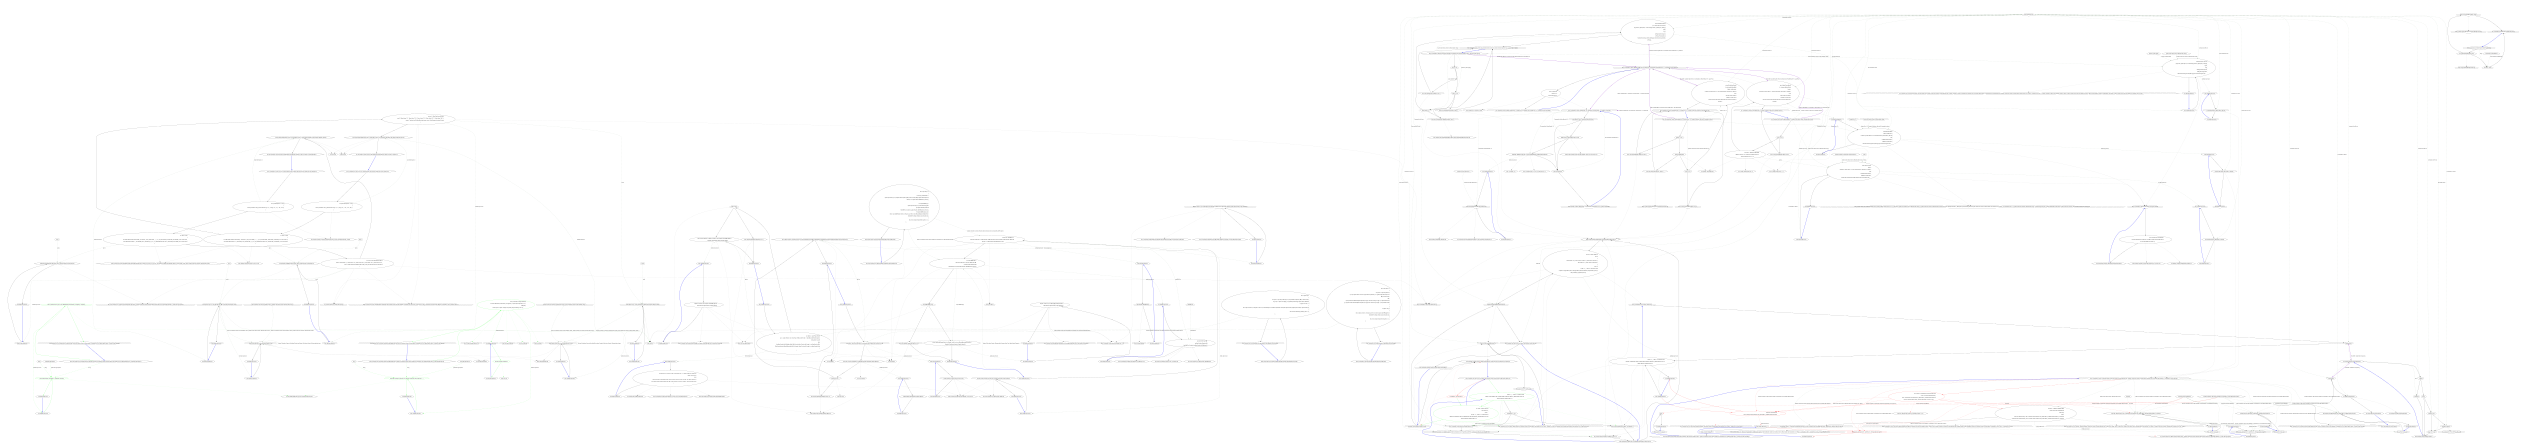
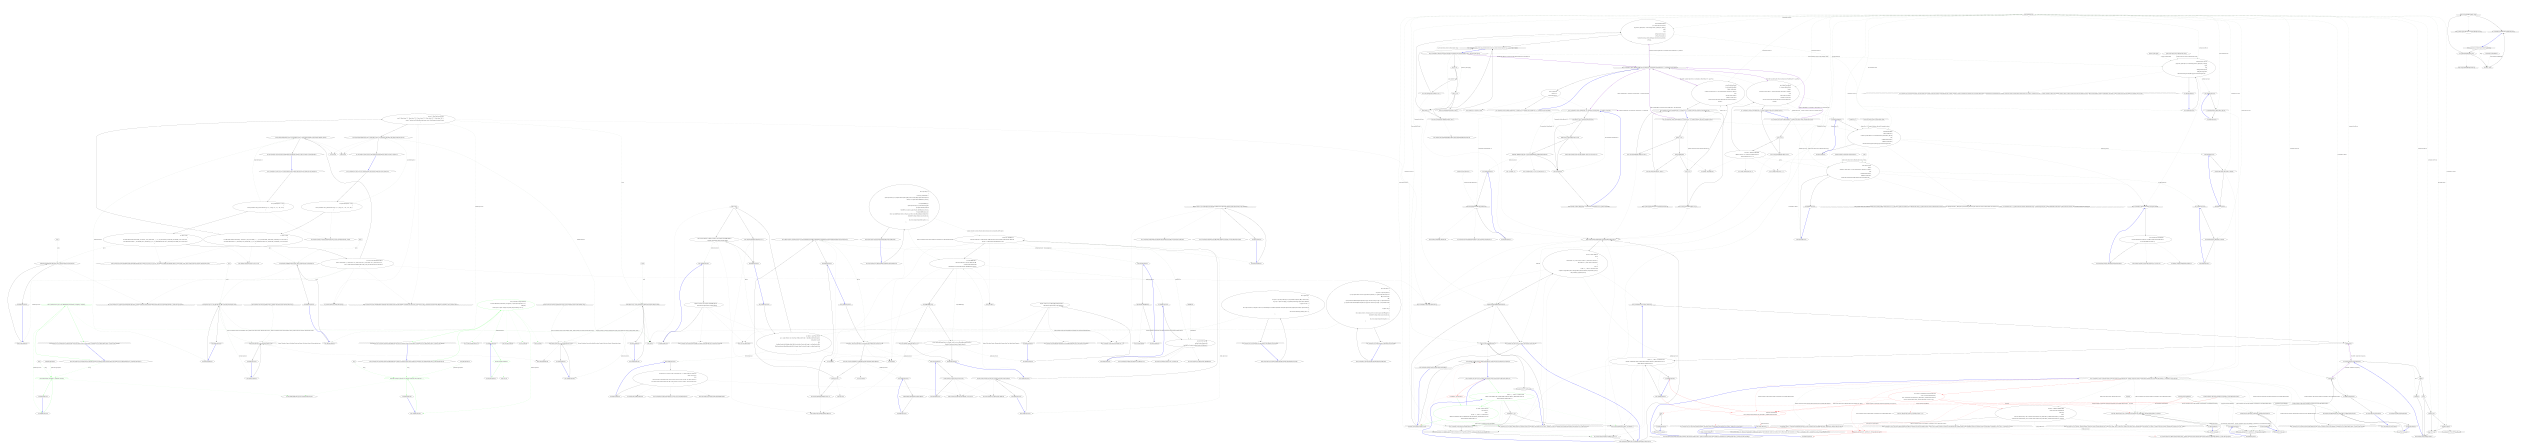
node "Entry Unk.SequenceEqual": removed
